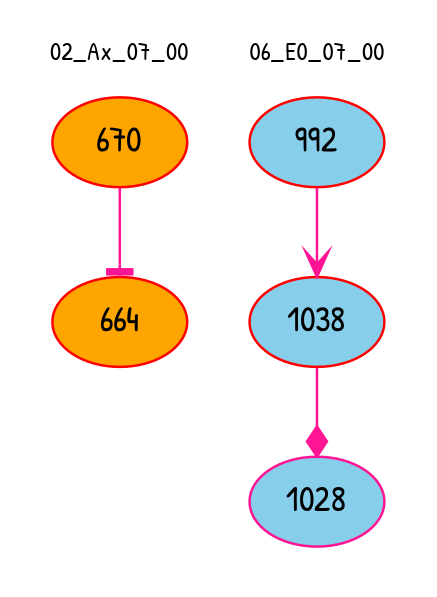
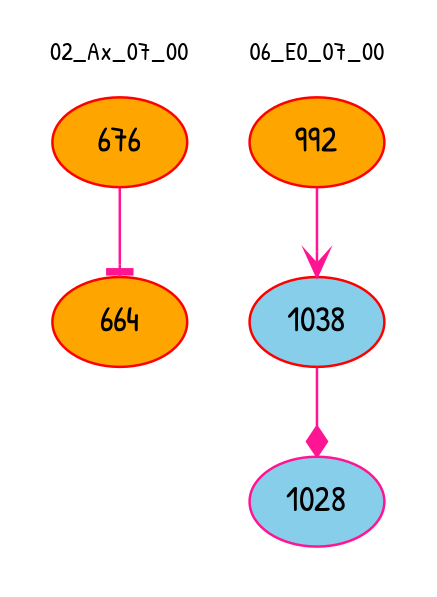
node "670": label "670" -> "676"
node "992": fillcolor skyblue -> orange
